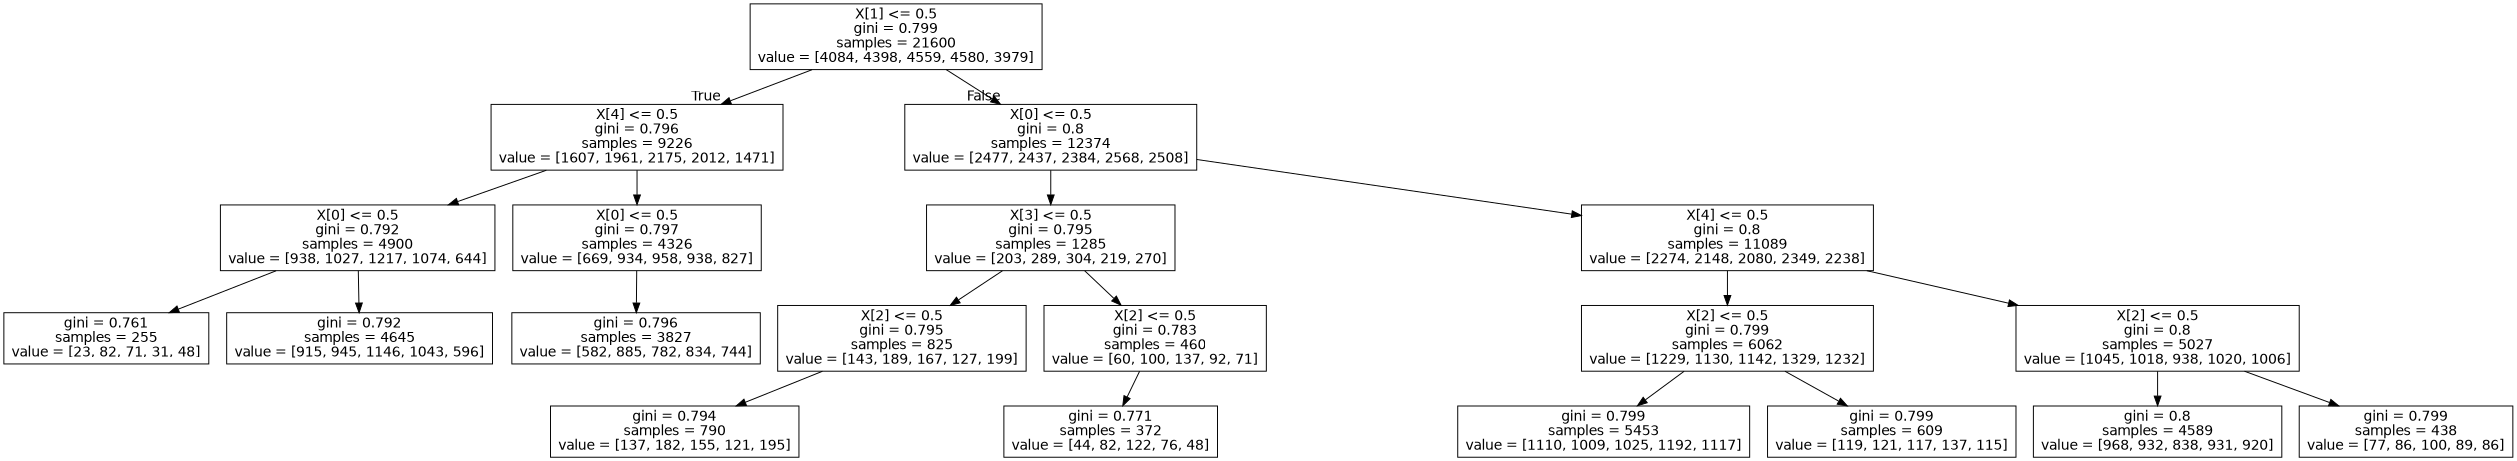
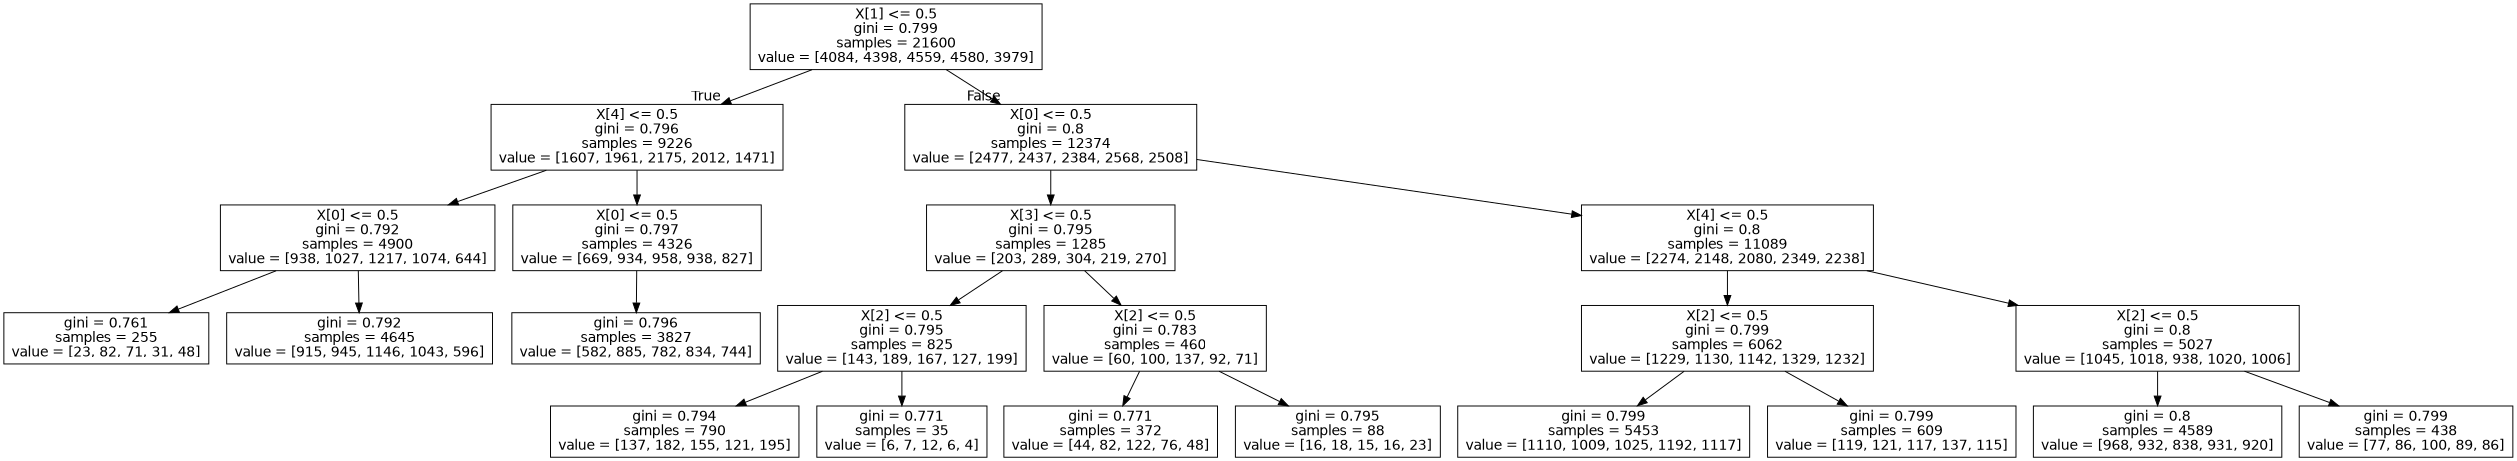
node "gini = 0.771 samples = 35 value = [6, 7, 12, 6, 4]": added
node "gini = 0.795 samples = 88 value = [16, 18, 15, 16, 23]": added
